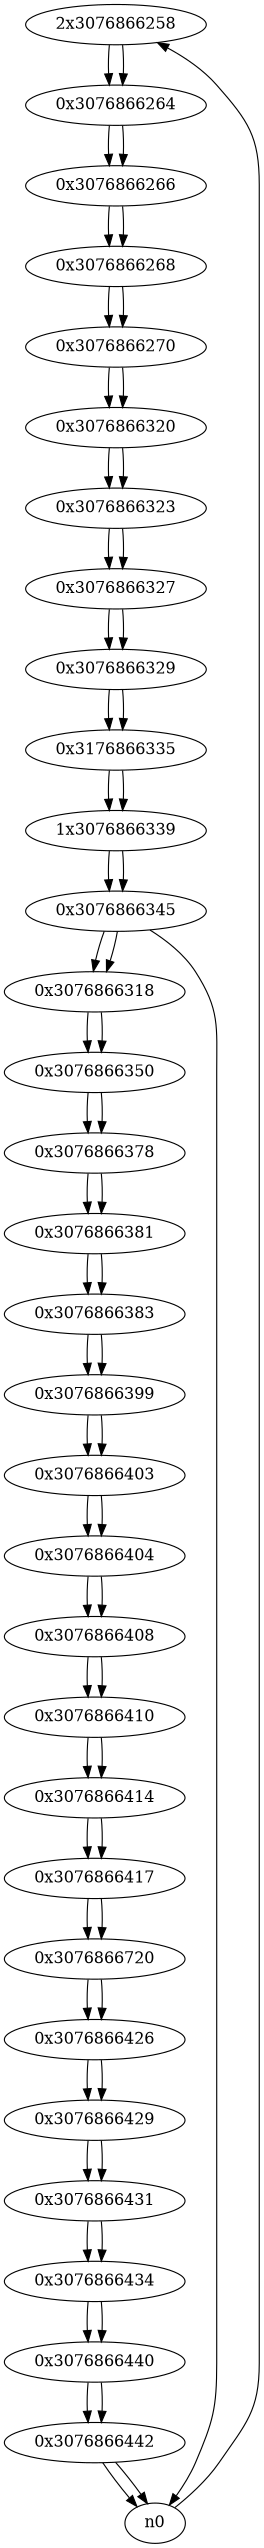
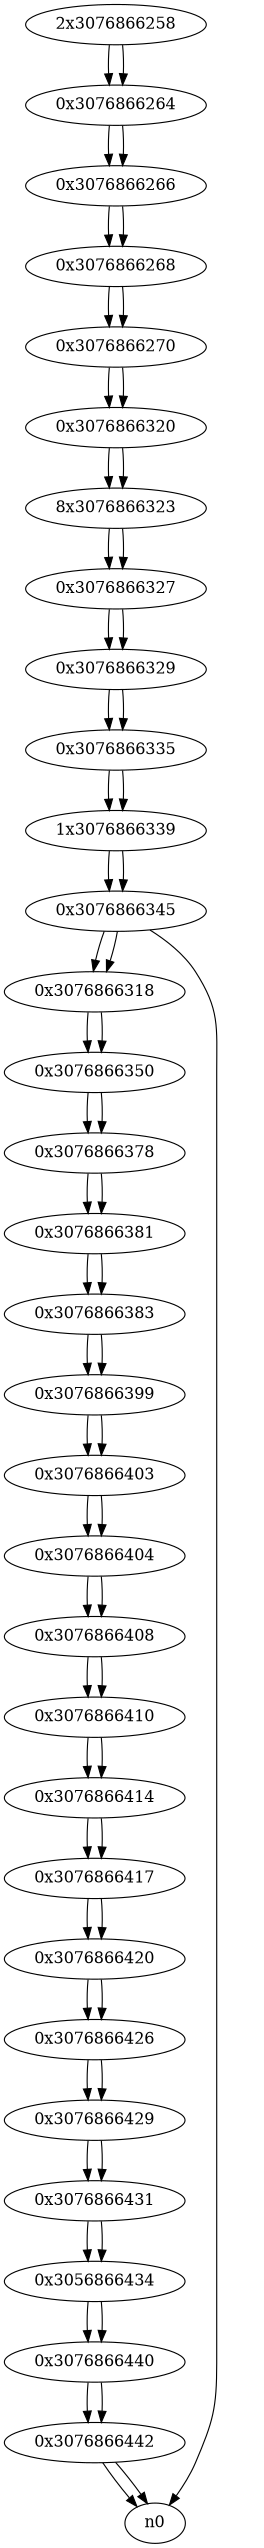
node "0x3076866323": label "0x3076866323" -> "8x3076866323"
node "0x3176866335": label "0x3176866335" -> "0x3076866335"
edge "n0" -> "2x3076866258": removed
node "0x3076866720": label "0x3076866720" -> "0x3076866420"
node "0x3076866434": label "0x3076866434" -> "0x3056866434"
